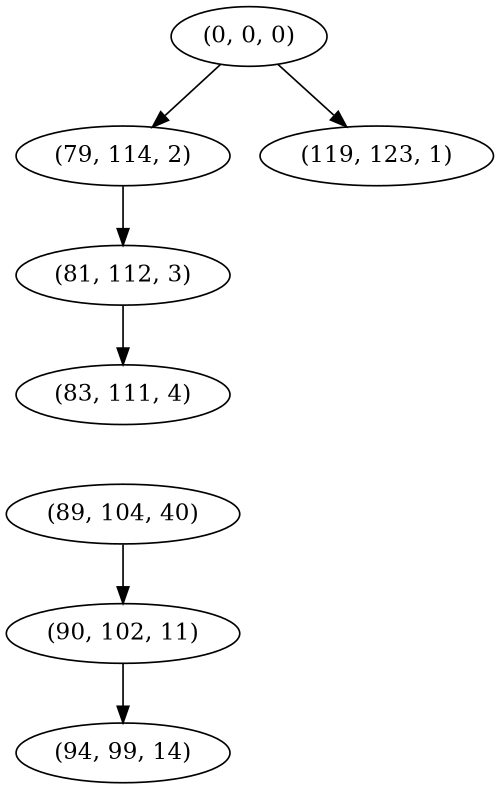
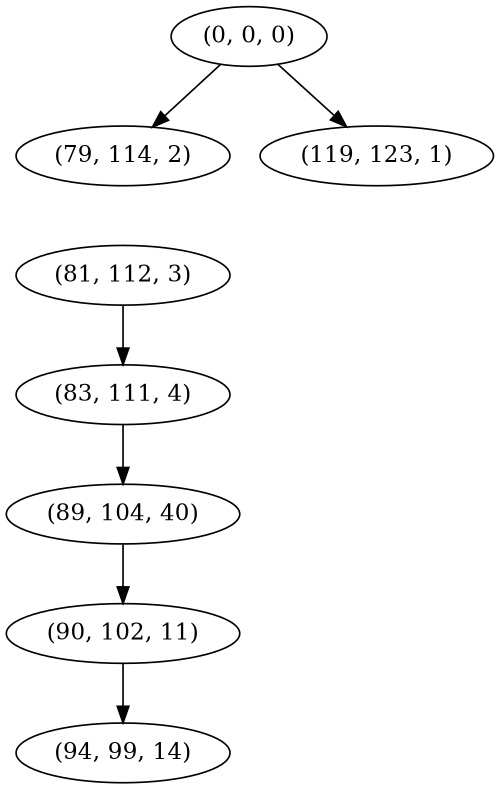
edge "(79, 114, 2)" -> "(81, 112, 3)": removed
edge "(83, 111, 4)" -> "(89, 104, 40)": added
